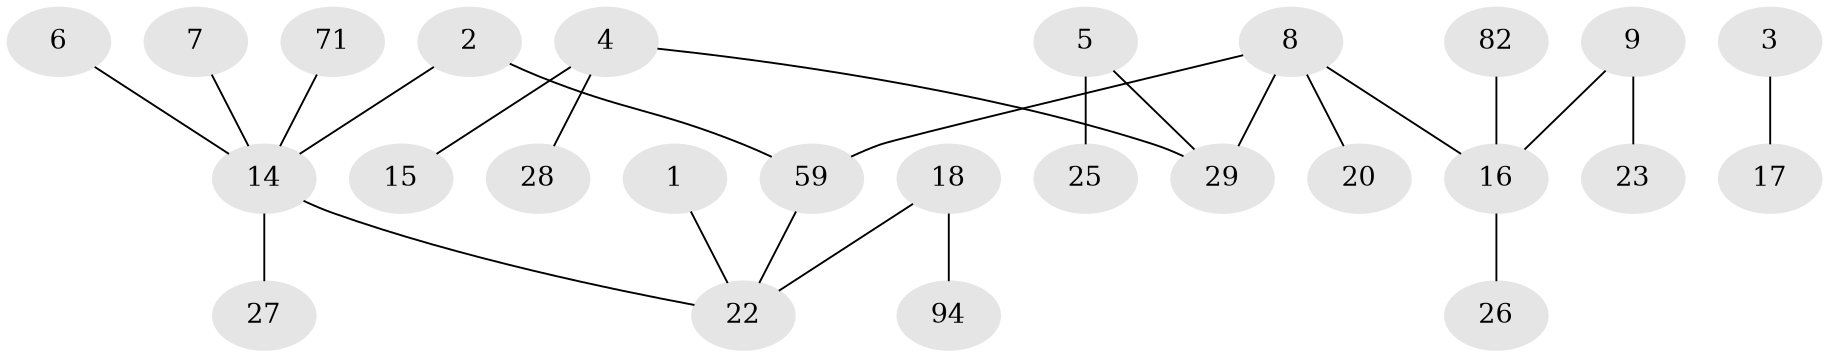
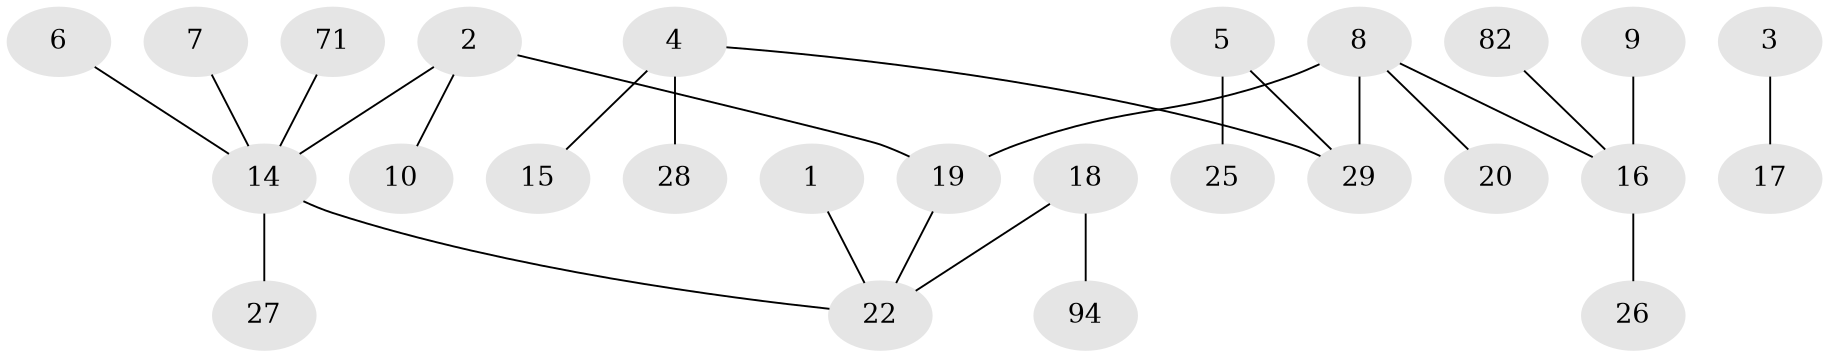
node "10": added
node "59": label "59" -> "19"
node "23": removed
